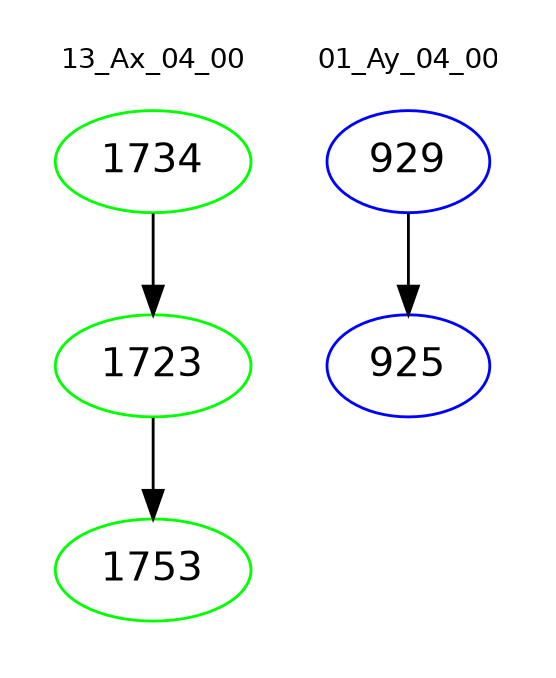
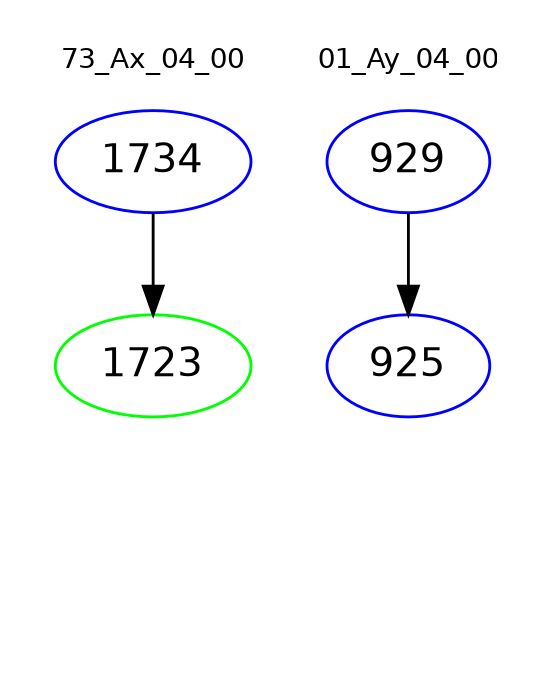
cluster "13_Ax_04_00": label "13_Ax_04_00" -> "73_Ax_04_00"
node "1734": color green -> blue
node "1753": removed
